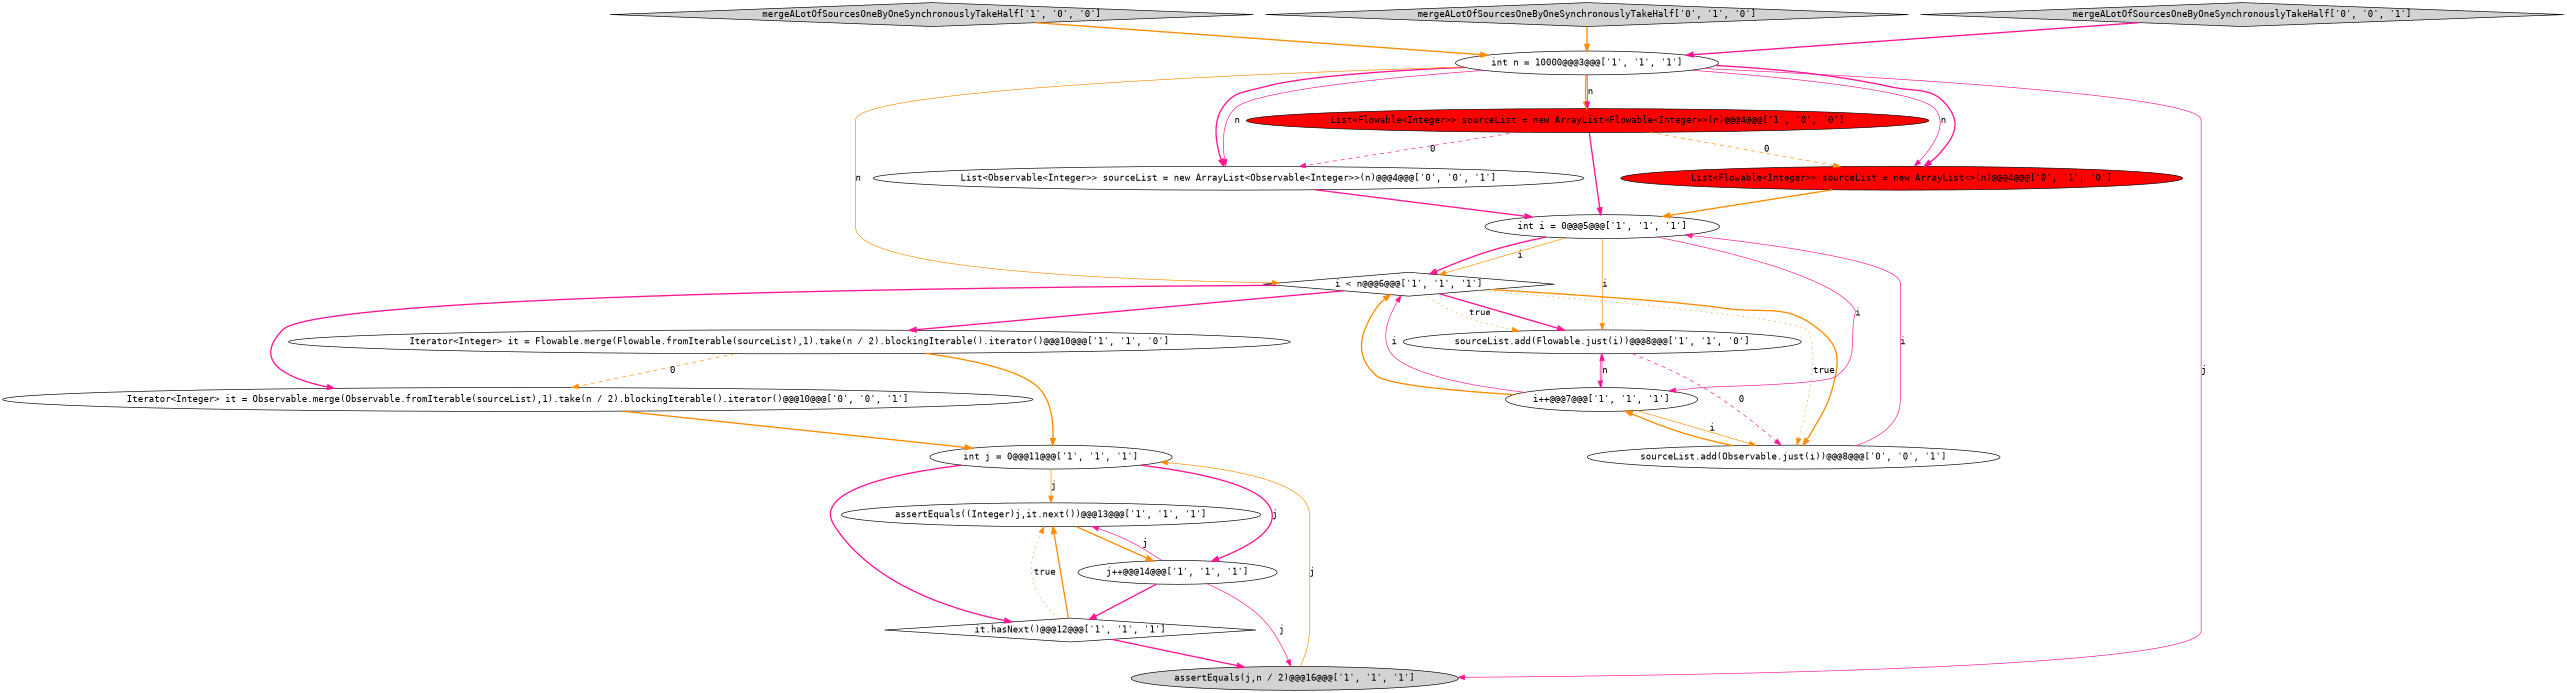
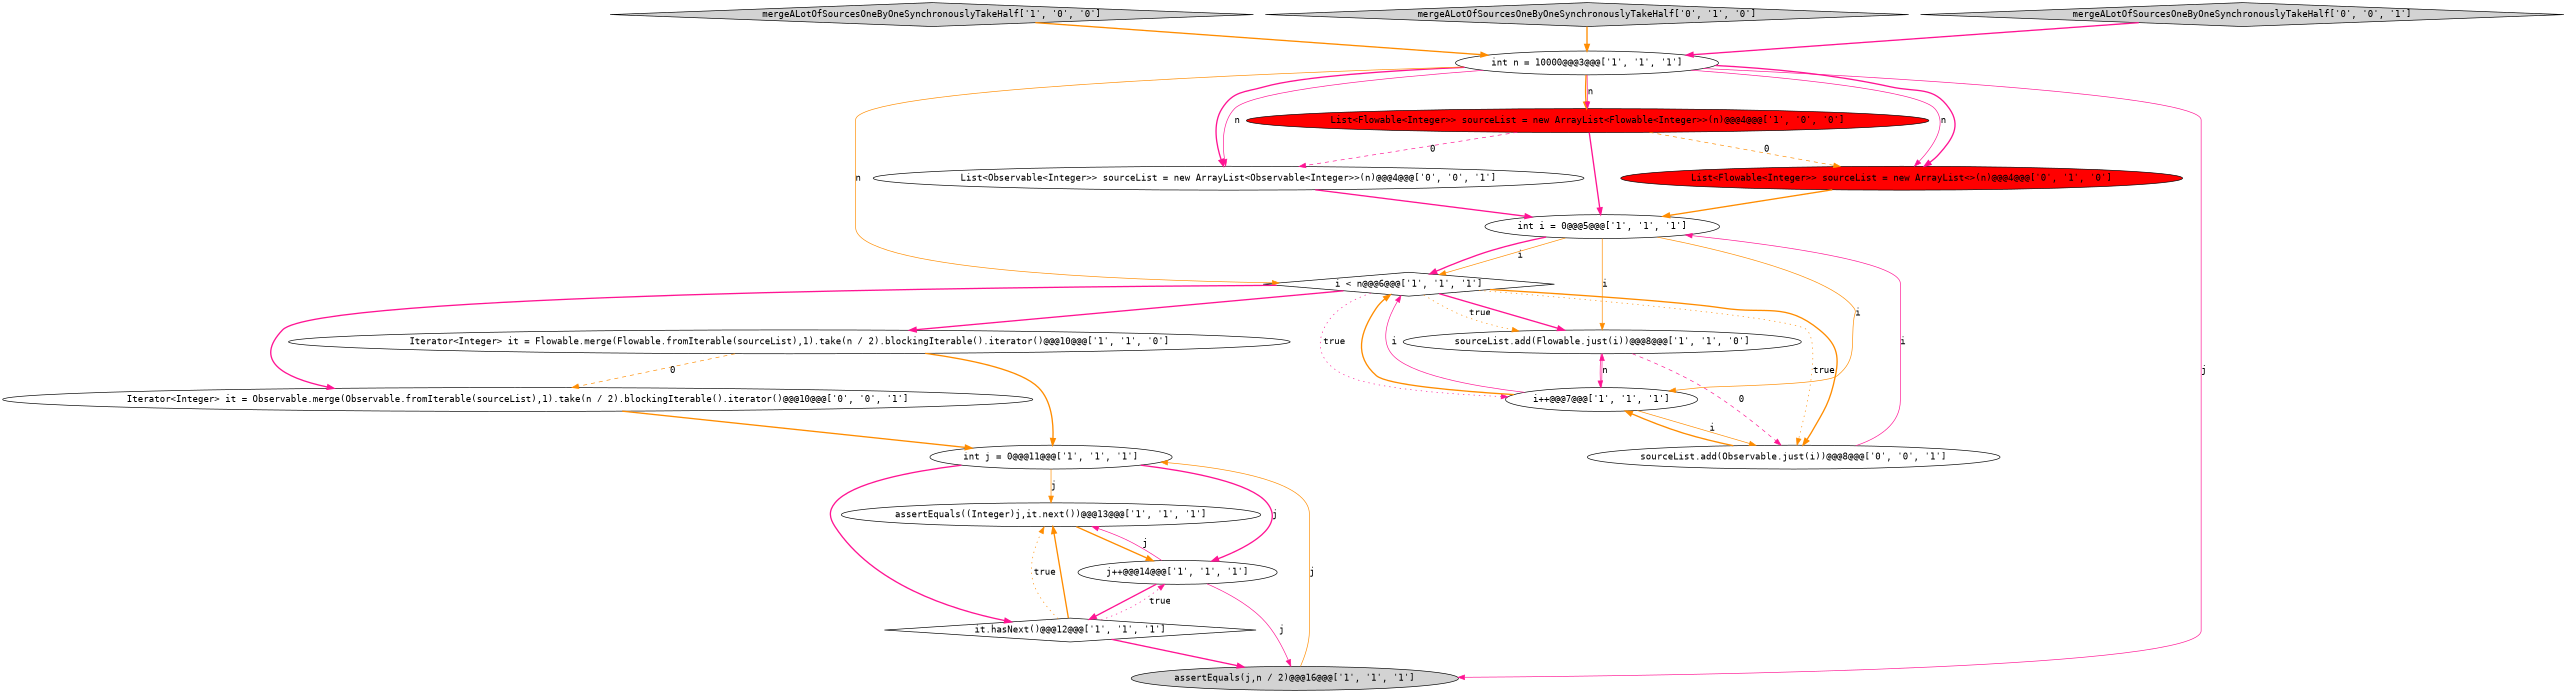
edge "int i = 0@@@5@@@['1', '1', '1']" -> "i++@@@7@@@['1', '1', '1']": color deeppink -> darkorange
edge "i < n@@@6@@@['1', '1', '1']" -> "i++@@@7@@@['1', '1', '1']": added, label "true"
edge "it.hasNext()@@@12@@@['1', '1', '1']" -> "j++@@@14@@@['1', '1', '1']": added, label "true"
